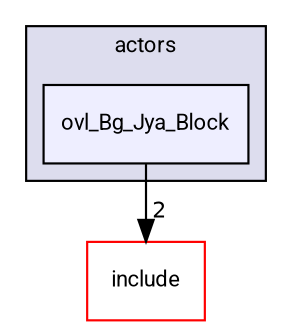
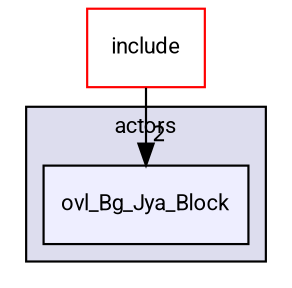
edge "ovl_Bg_Jya_Block" -> "include": reversed
